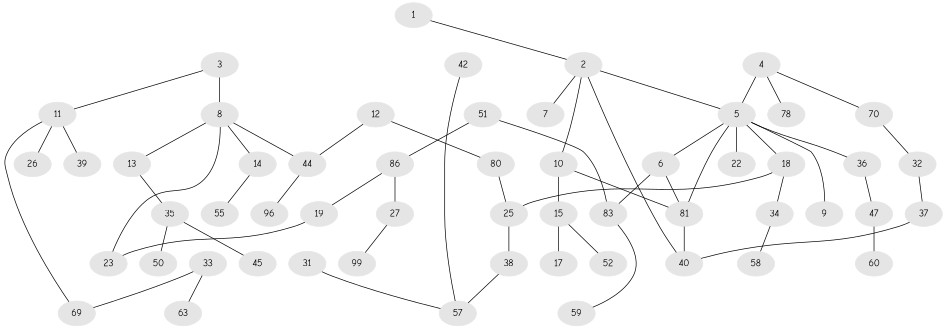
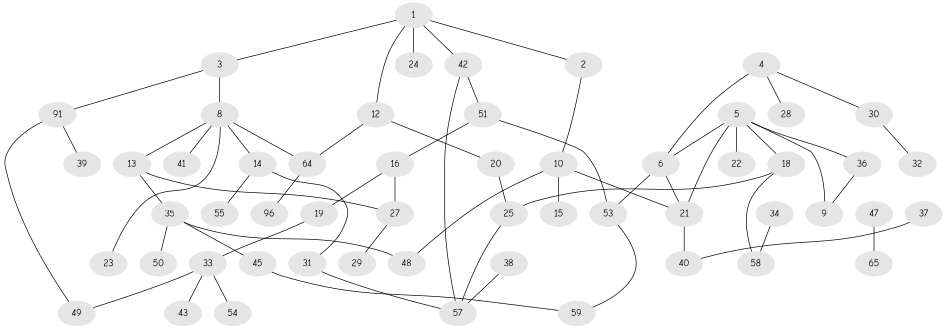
edge "1" -- "3": added
edge "1" -- "42": added
edge "1" -- "12": added
node "24": added
edge "42" -- "51": added
edge "2" -- "5": removed
edge "4" -- "5": now "4" -- "6"
node "11": label "11" -> "91"
node "7": removed
node "78": label "78" -> "28"
node "70": label "70" -> "30"
node "26": removed
node "41": added
node "44": label "44" -> "64"
node "86": label "86" -> "16"
node "80": label "80" -> "20"
edge "2" -- "40": removed
edge "18" -- "34": now "18" -- "58"
edge "36" -- "47": now "36" -- "9"
edge "32" -- "37": removed
edge "13" -- "27": added
edge "14" -- "31": added
node "83": label "83" -> "53"
node "81": label "81" -> "21"
edge "19" -- "23": now "19" -- "33"
edge "25" -- "38": now "25" -- "57"
node "99": label "99" -> "29"
node "48": added
node "17": removed
node "52": removed
node "60": label "60" -> "65"
edge "45" -- "59": added
node "69": label "69" -> "49"
node "63": label "63" -> "43"
node "54": added
